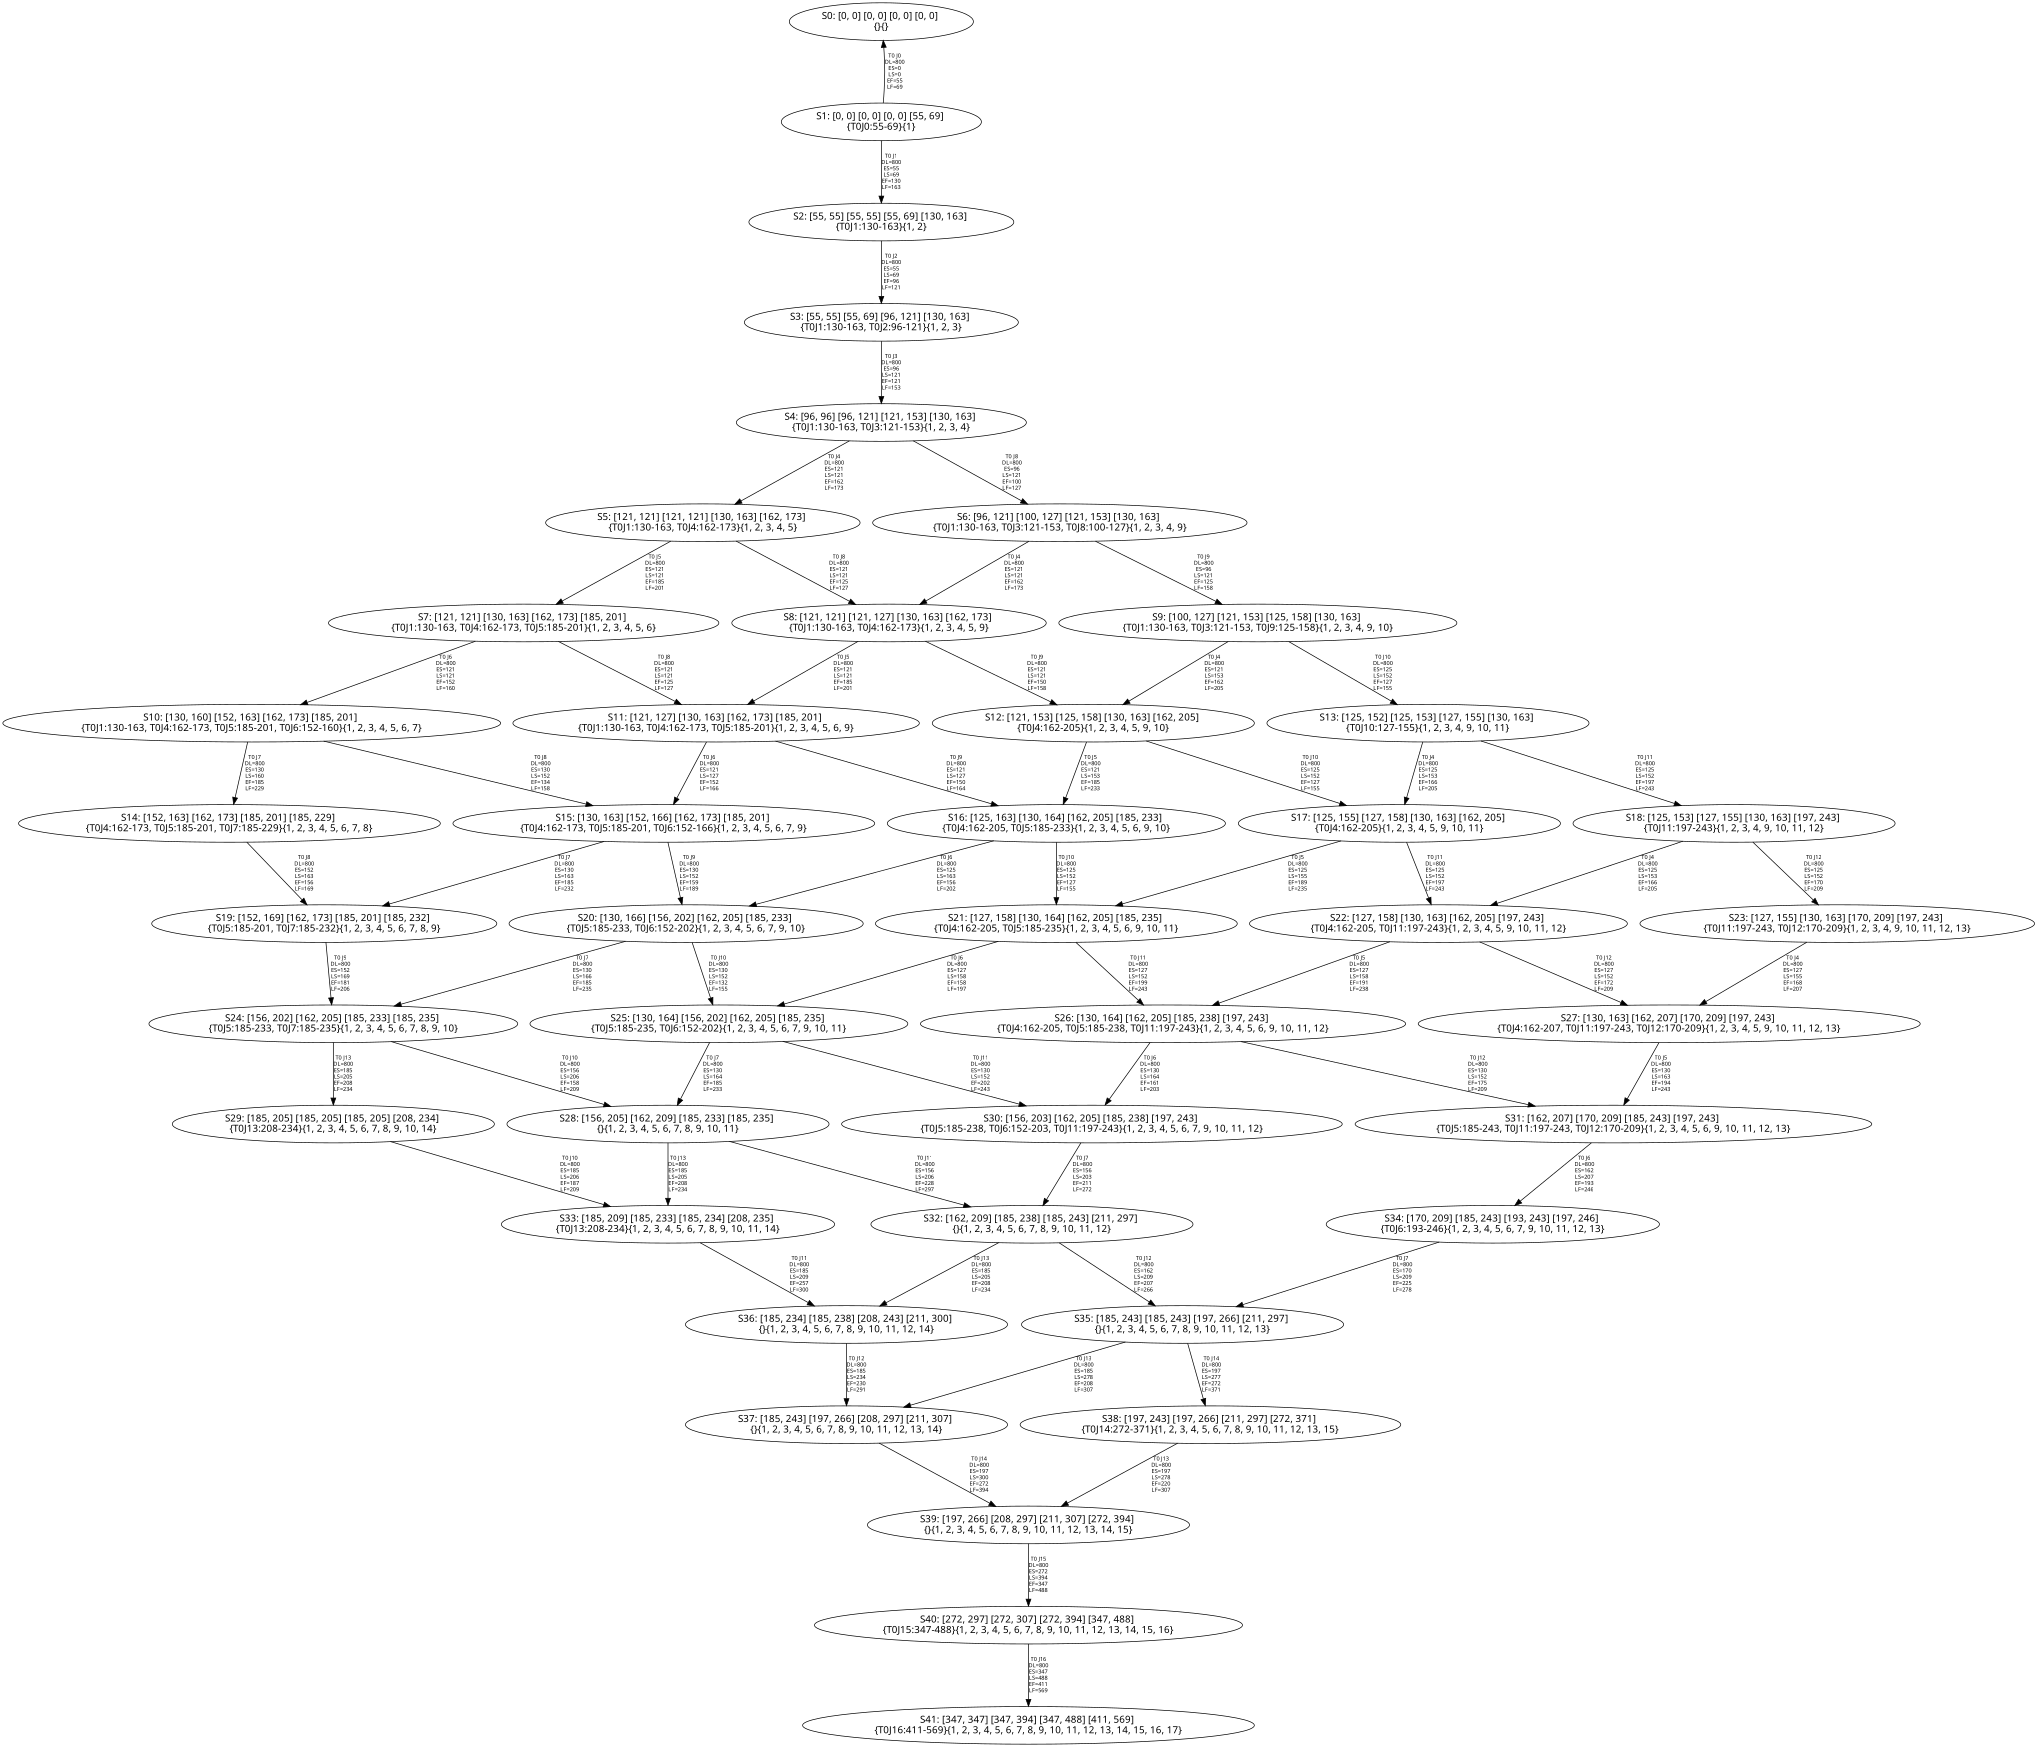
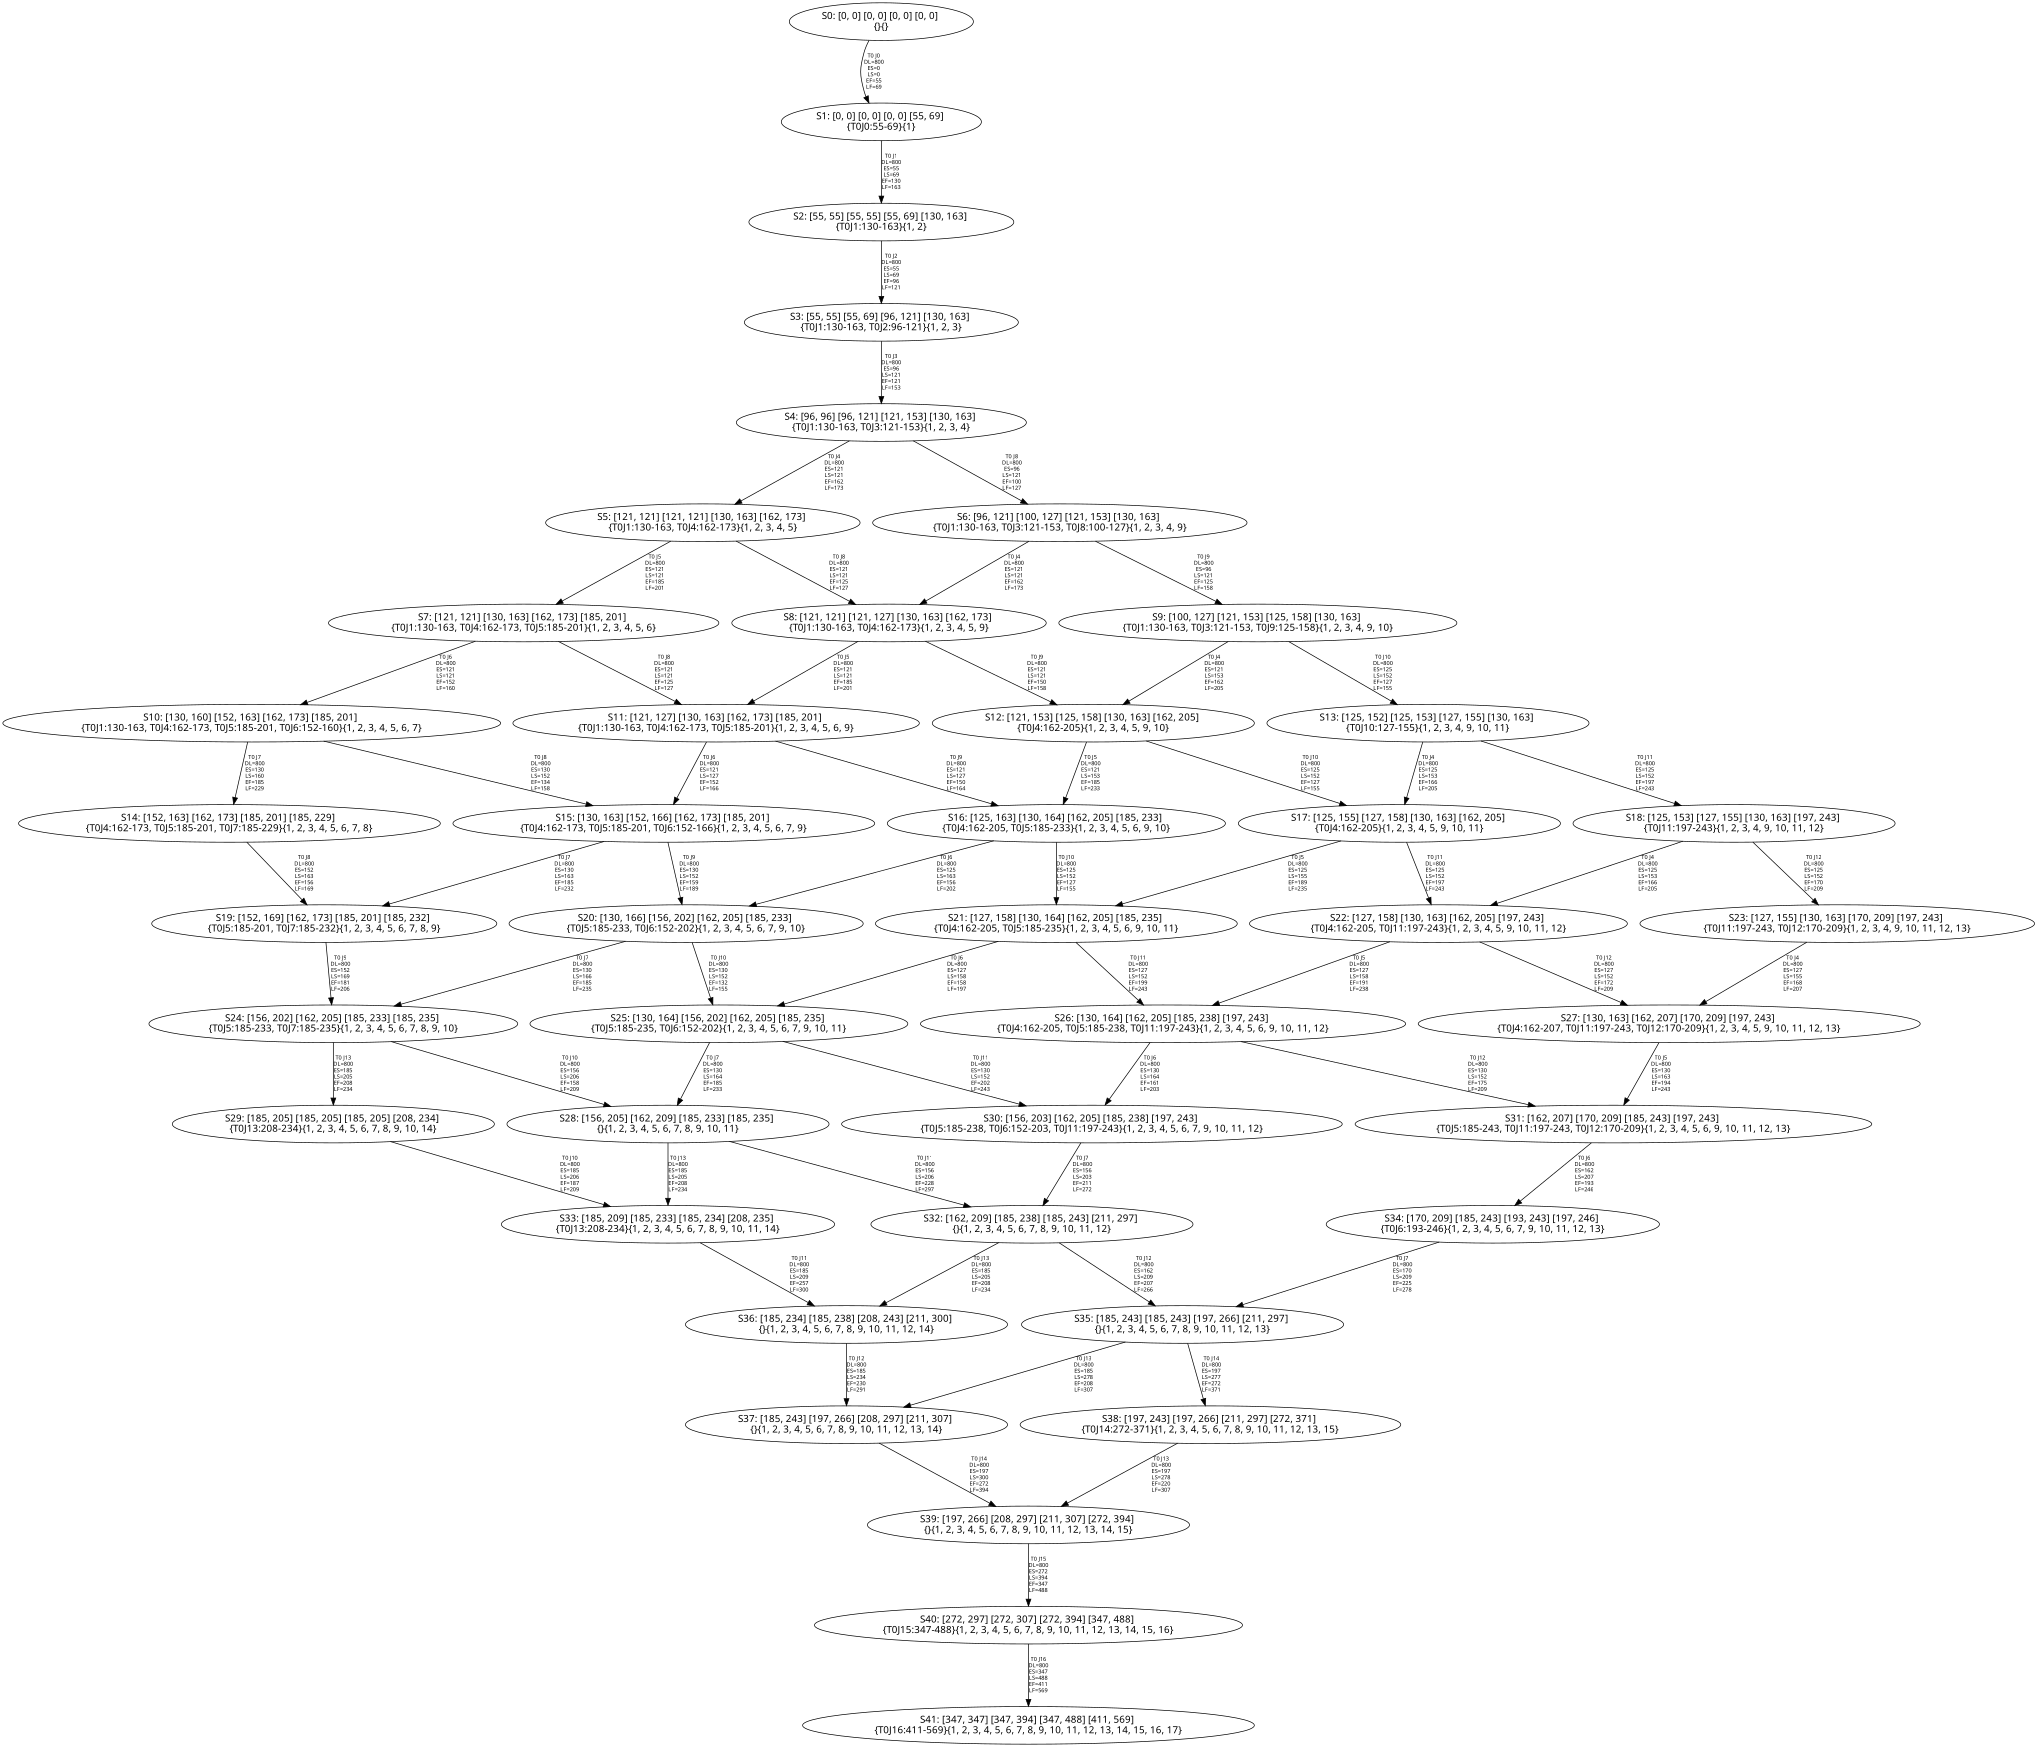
edge "S1: [0, 0] [0, 0] [0, 0] [55, 69] {T0J0:55-69}{1}" -> "S0: [0, 0] [0, 0] [0, 0] [0, 0] {}{}": reversed
